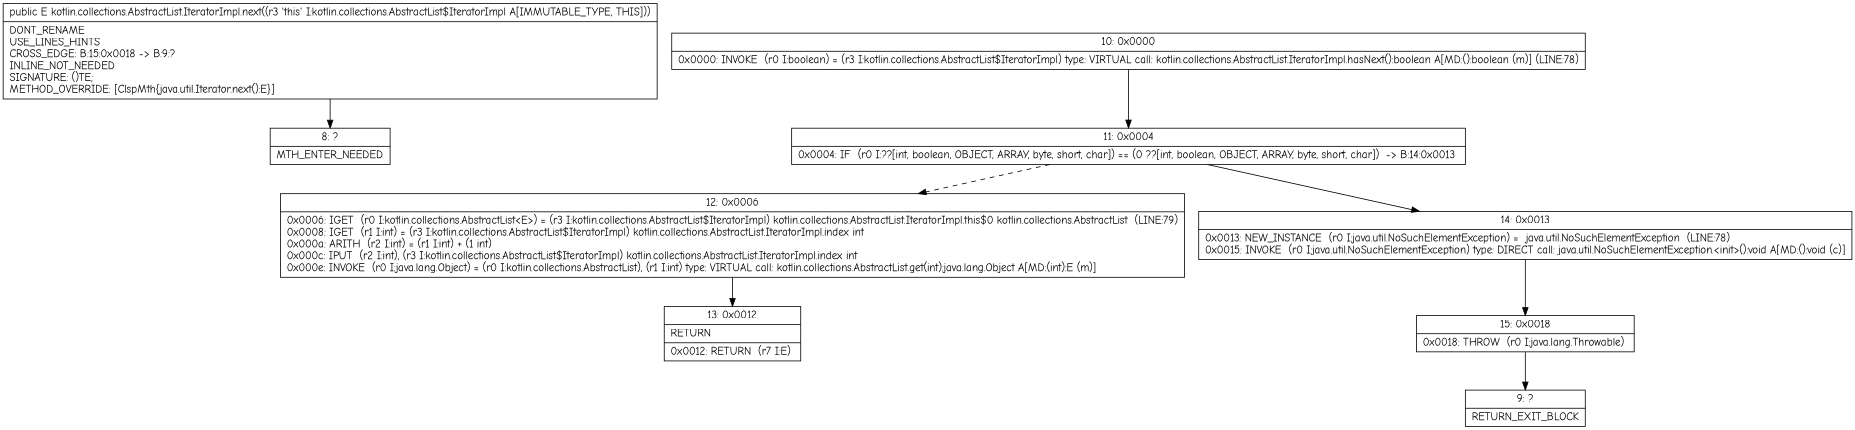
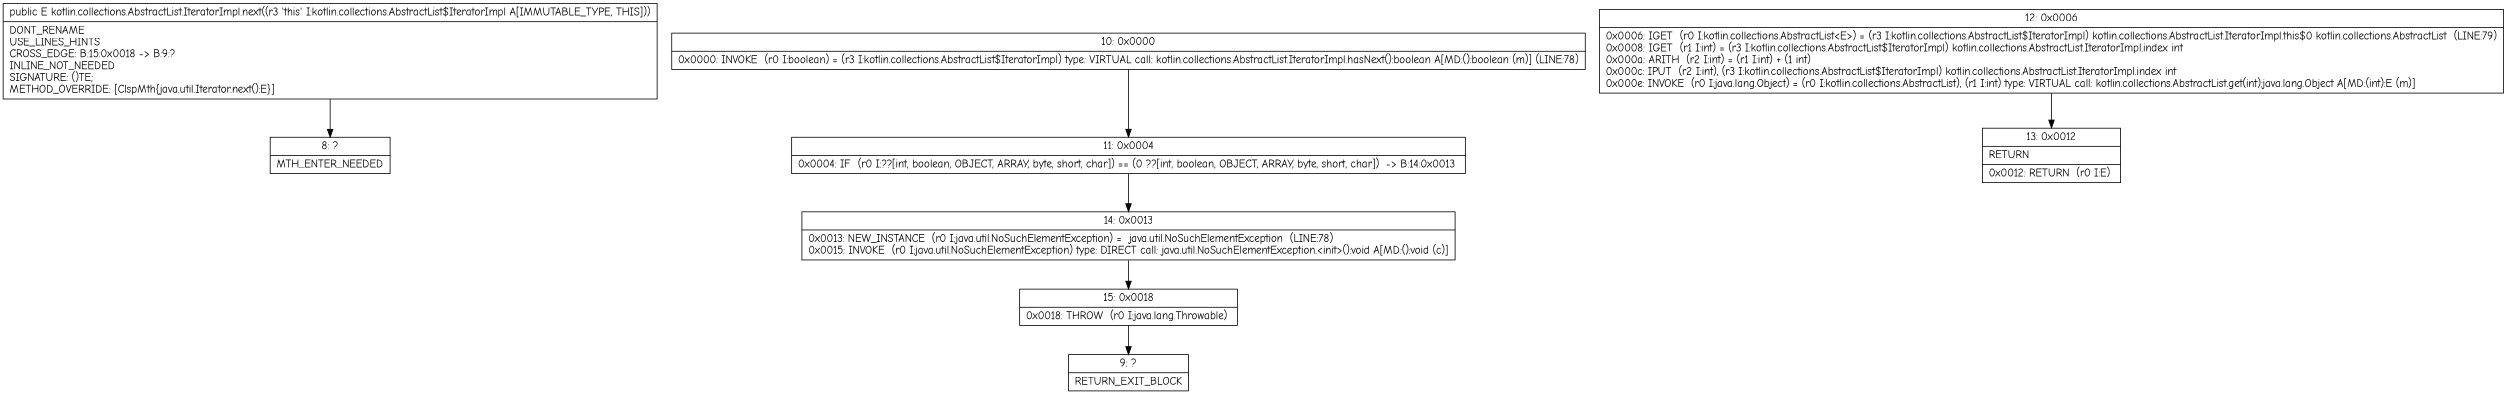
edge "11: 0x0004" -> "12: 0x0006": removed
node "13: 0x0012": text "0x0012: RETURN  (r7 I:E)" -> "0x0012: RETURN  (r0 I:E)"
